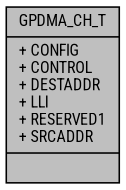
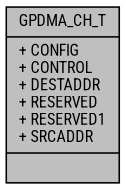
node "GPDMA_CH_T": text "+ LLI" -> "+ RESERVED"
